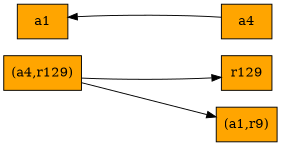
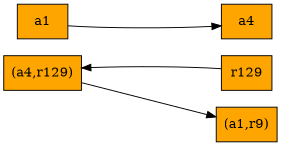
edge "a4" -> "a1": reversed
edge "(a4,r129)" -> "r129": reversed
